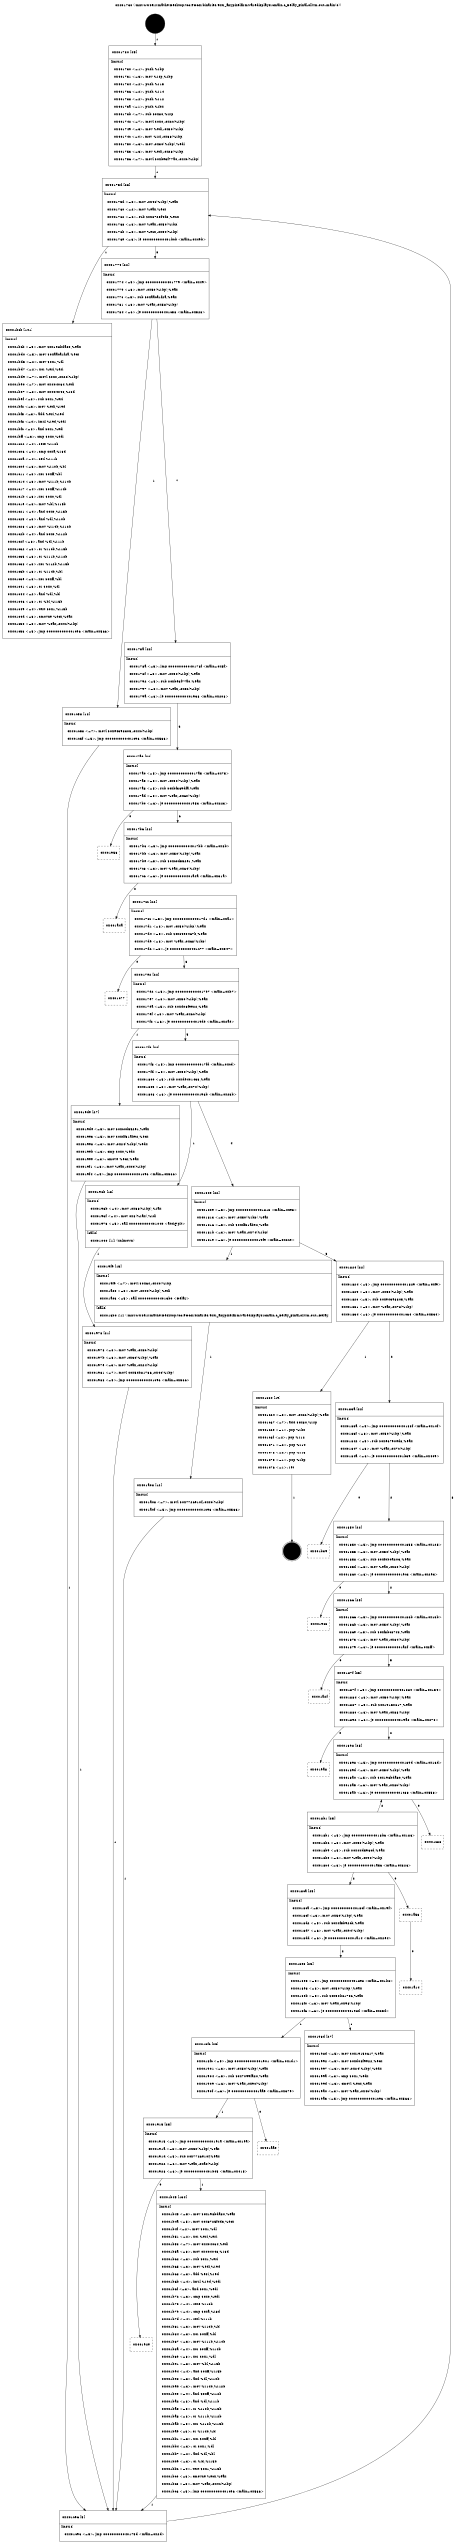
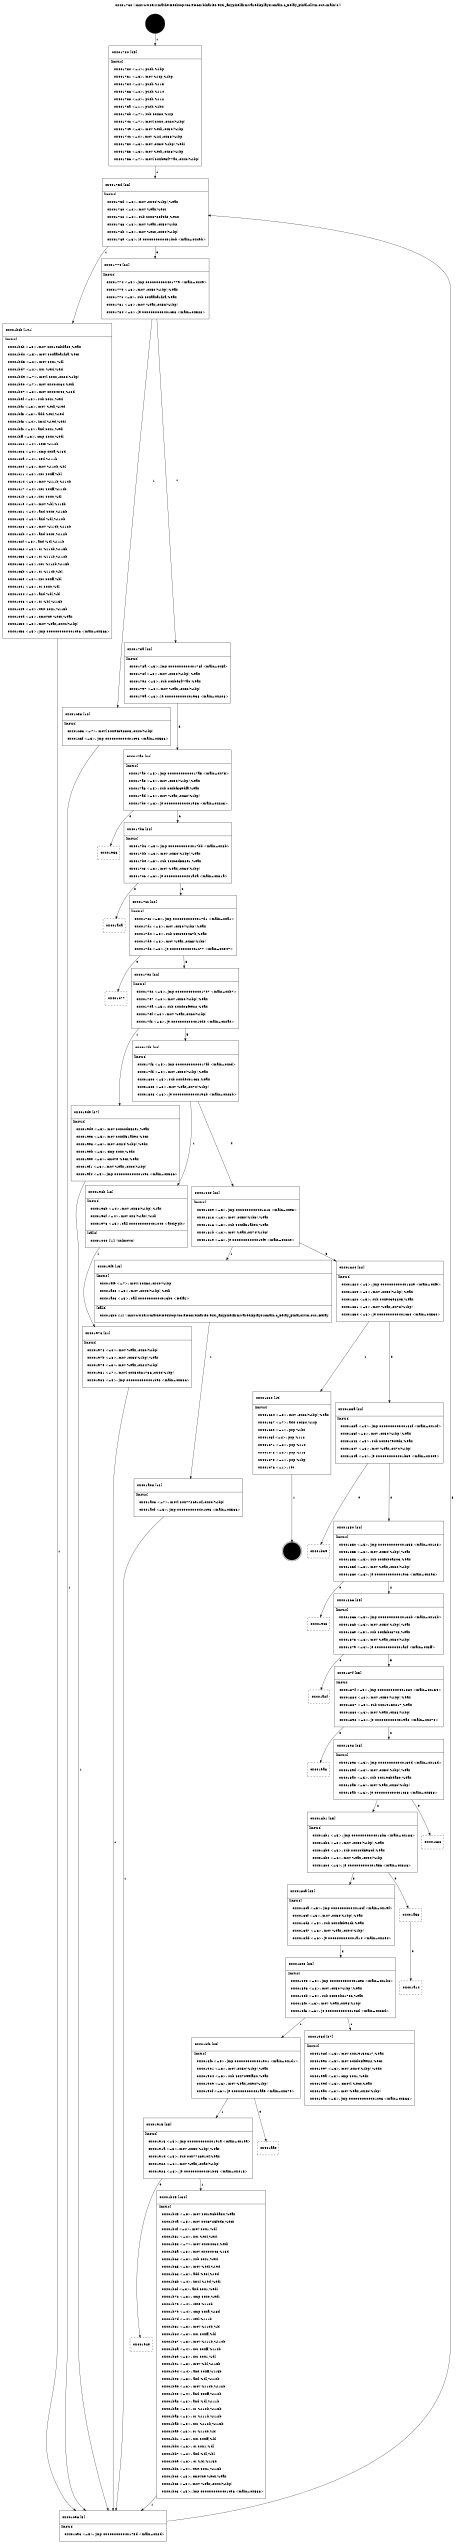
edge "0x4017b6 [22]" -> "0x4017cc [22]": added, label "6"
edge "0x401bcb [141]" -> "0x401c96 [5]": added, label "1"
edge "0x4018b1 [25]" -> "0x401898 [25]": reversed
